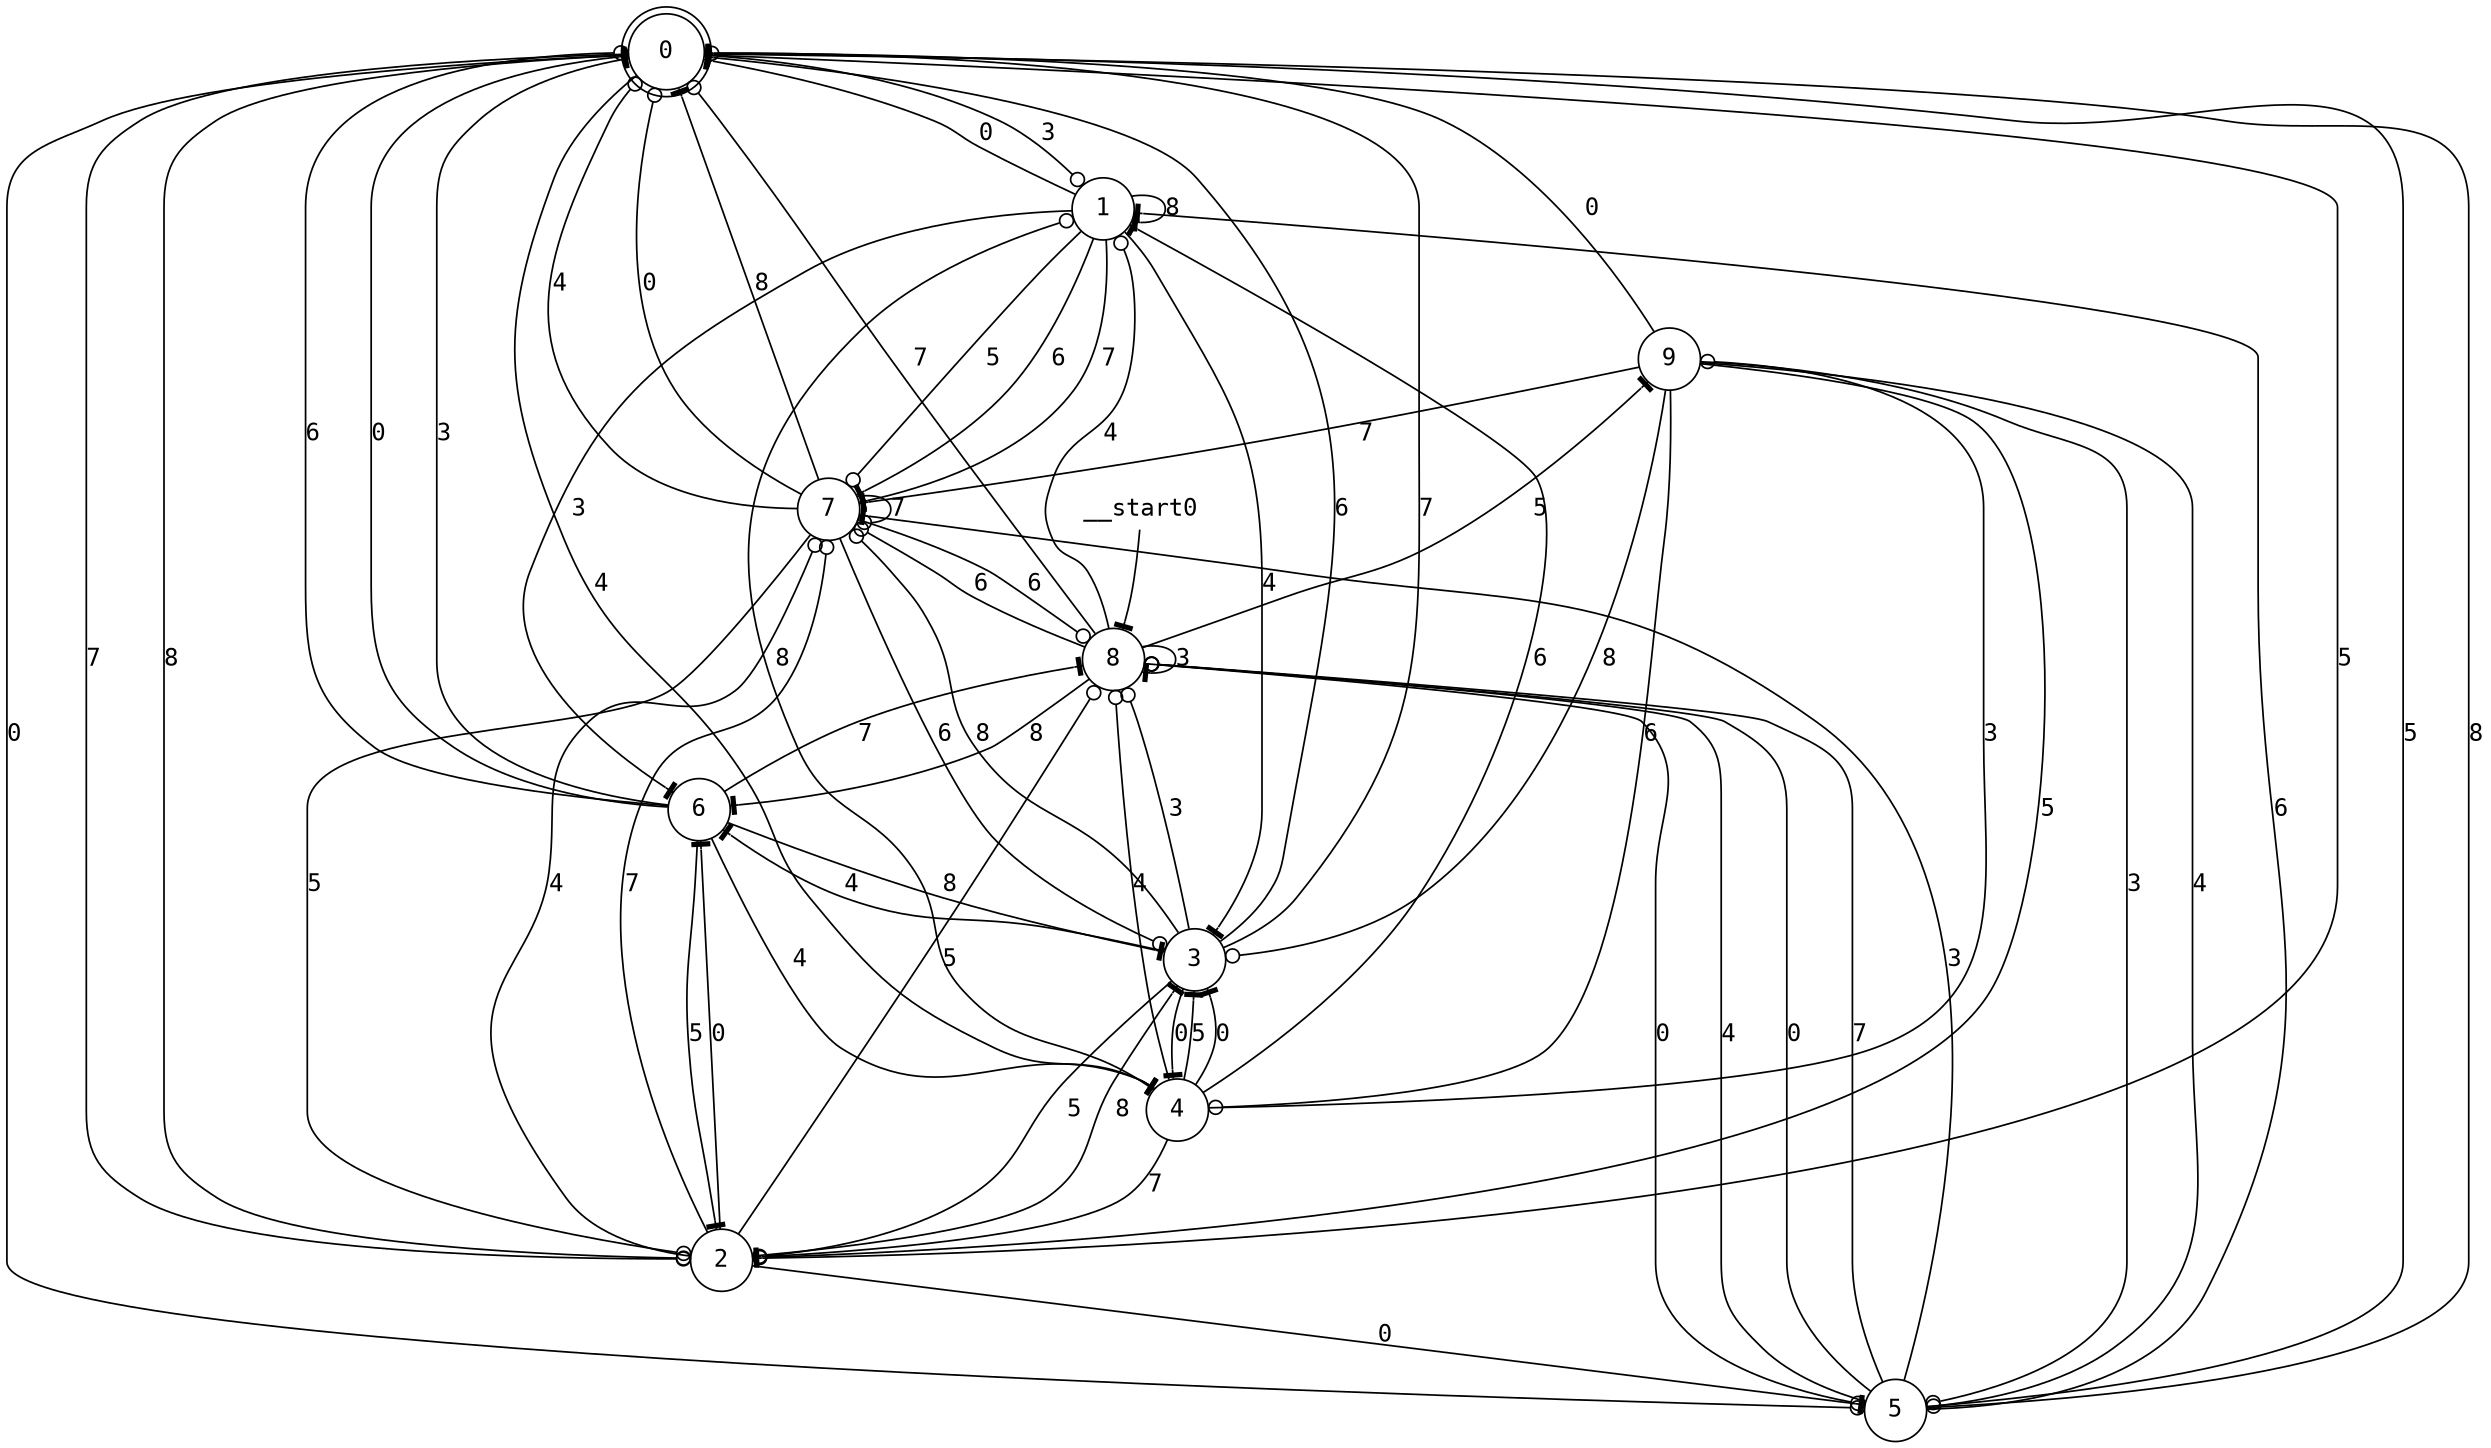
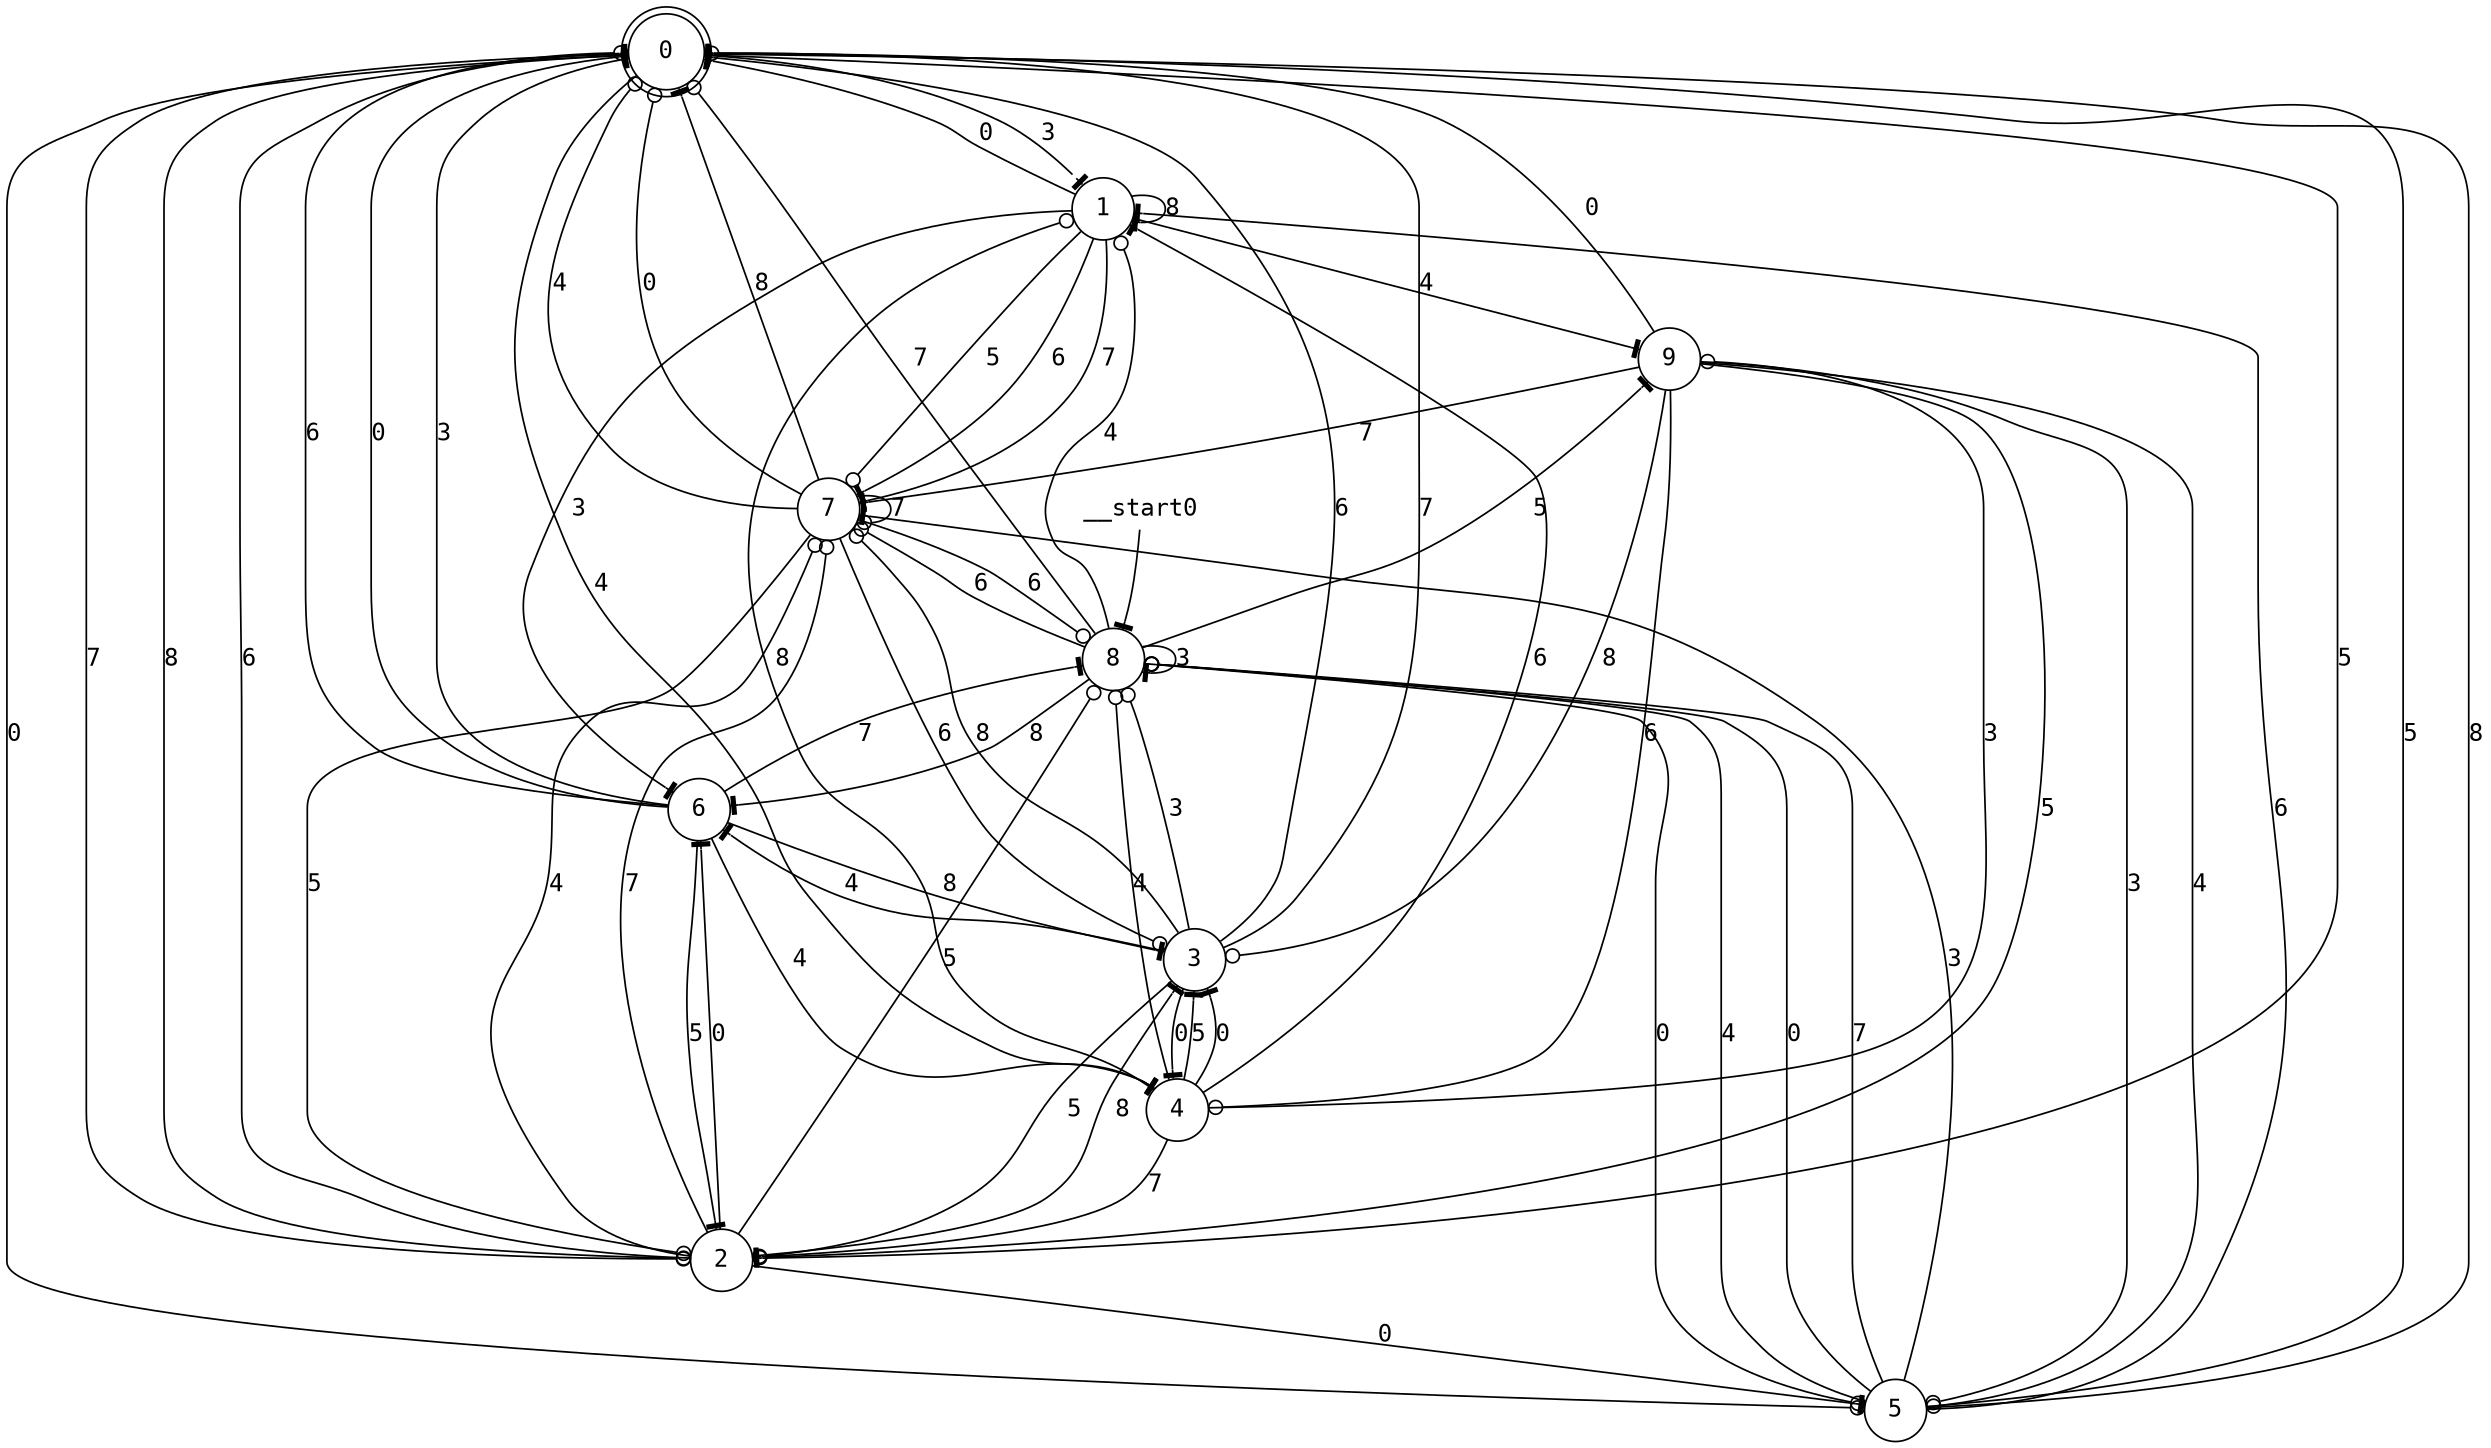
edge "0" -> "1": arrowhead odot -> tee
edge "1" -> "3": now "1" -> "9"
edge "2" -> "0": added, label "6"
